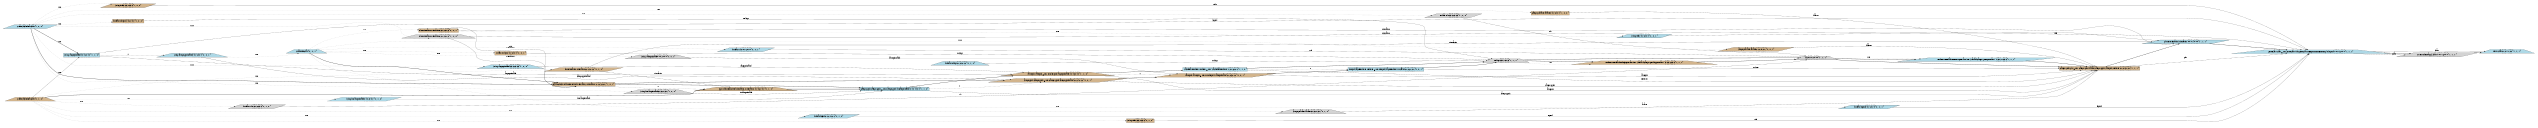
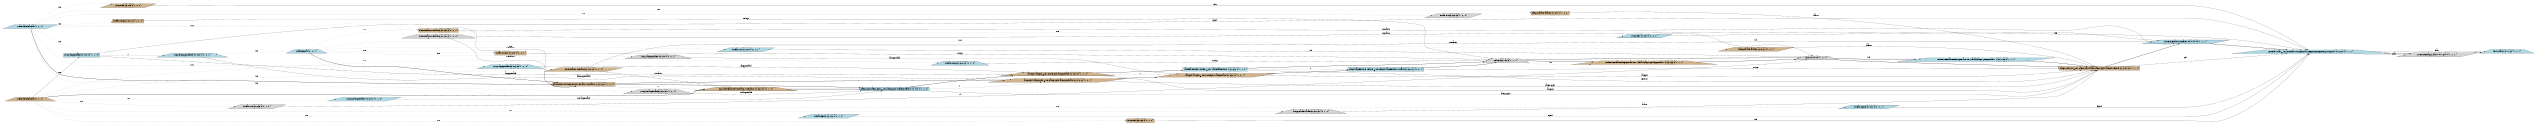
edge "createStackedBarChart['1', '0', '0']" -> "String rangeAxisLabel@@@2@@@['1', '1', '0']": style bold -> dotted
edge "boolean urls@@@2@@@['1', '0', '0']" -> "urls@@@10@@@['1', '1', '1']": now "String title@@@2@@@['0', '0', '1']" -> "urls@@@10@@@['1', '1', '1']"
edge "String categoryAxisLabel@@@2@@@['0', '0', '1']" -> "createLineChart['0', '0', '1']": reversed
edge "createStackedBarChart['0', '1', '0']" -> "boolean tooltips@@@2@@@['0', '1', '0']": added, label "true"
